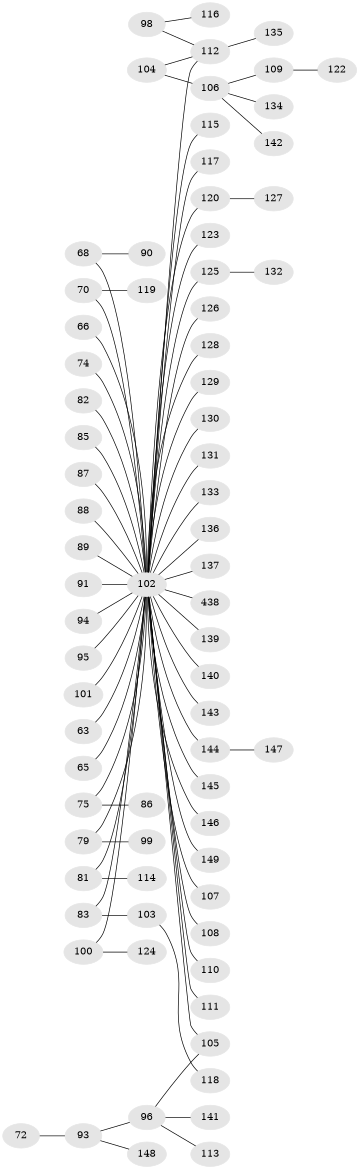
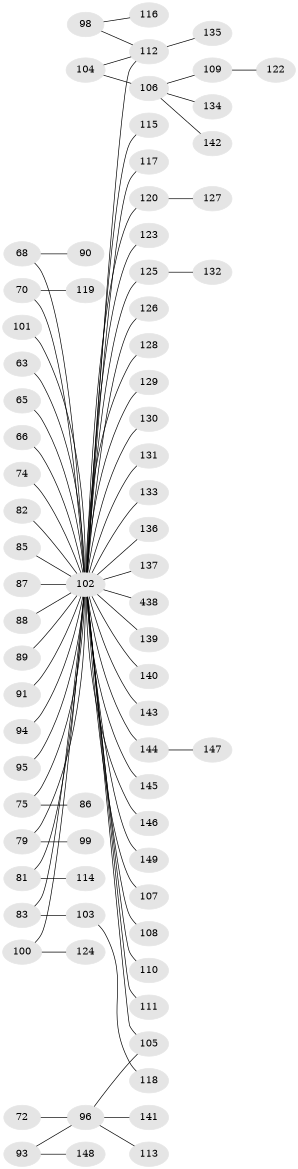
edge "72" -- "93": now "72" -- "96"
